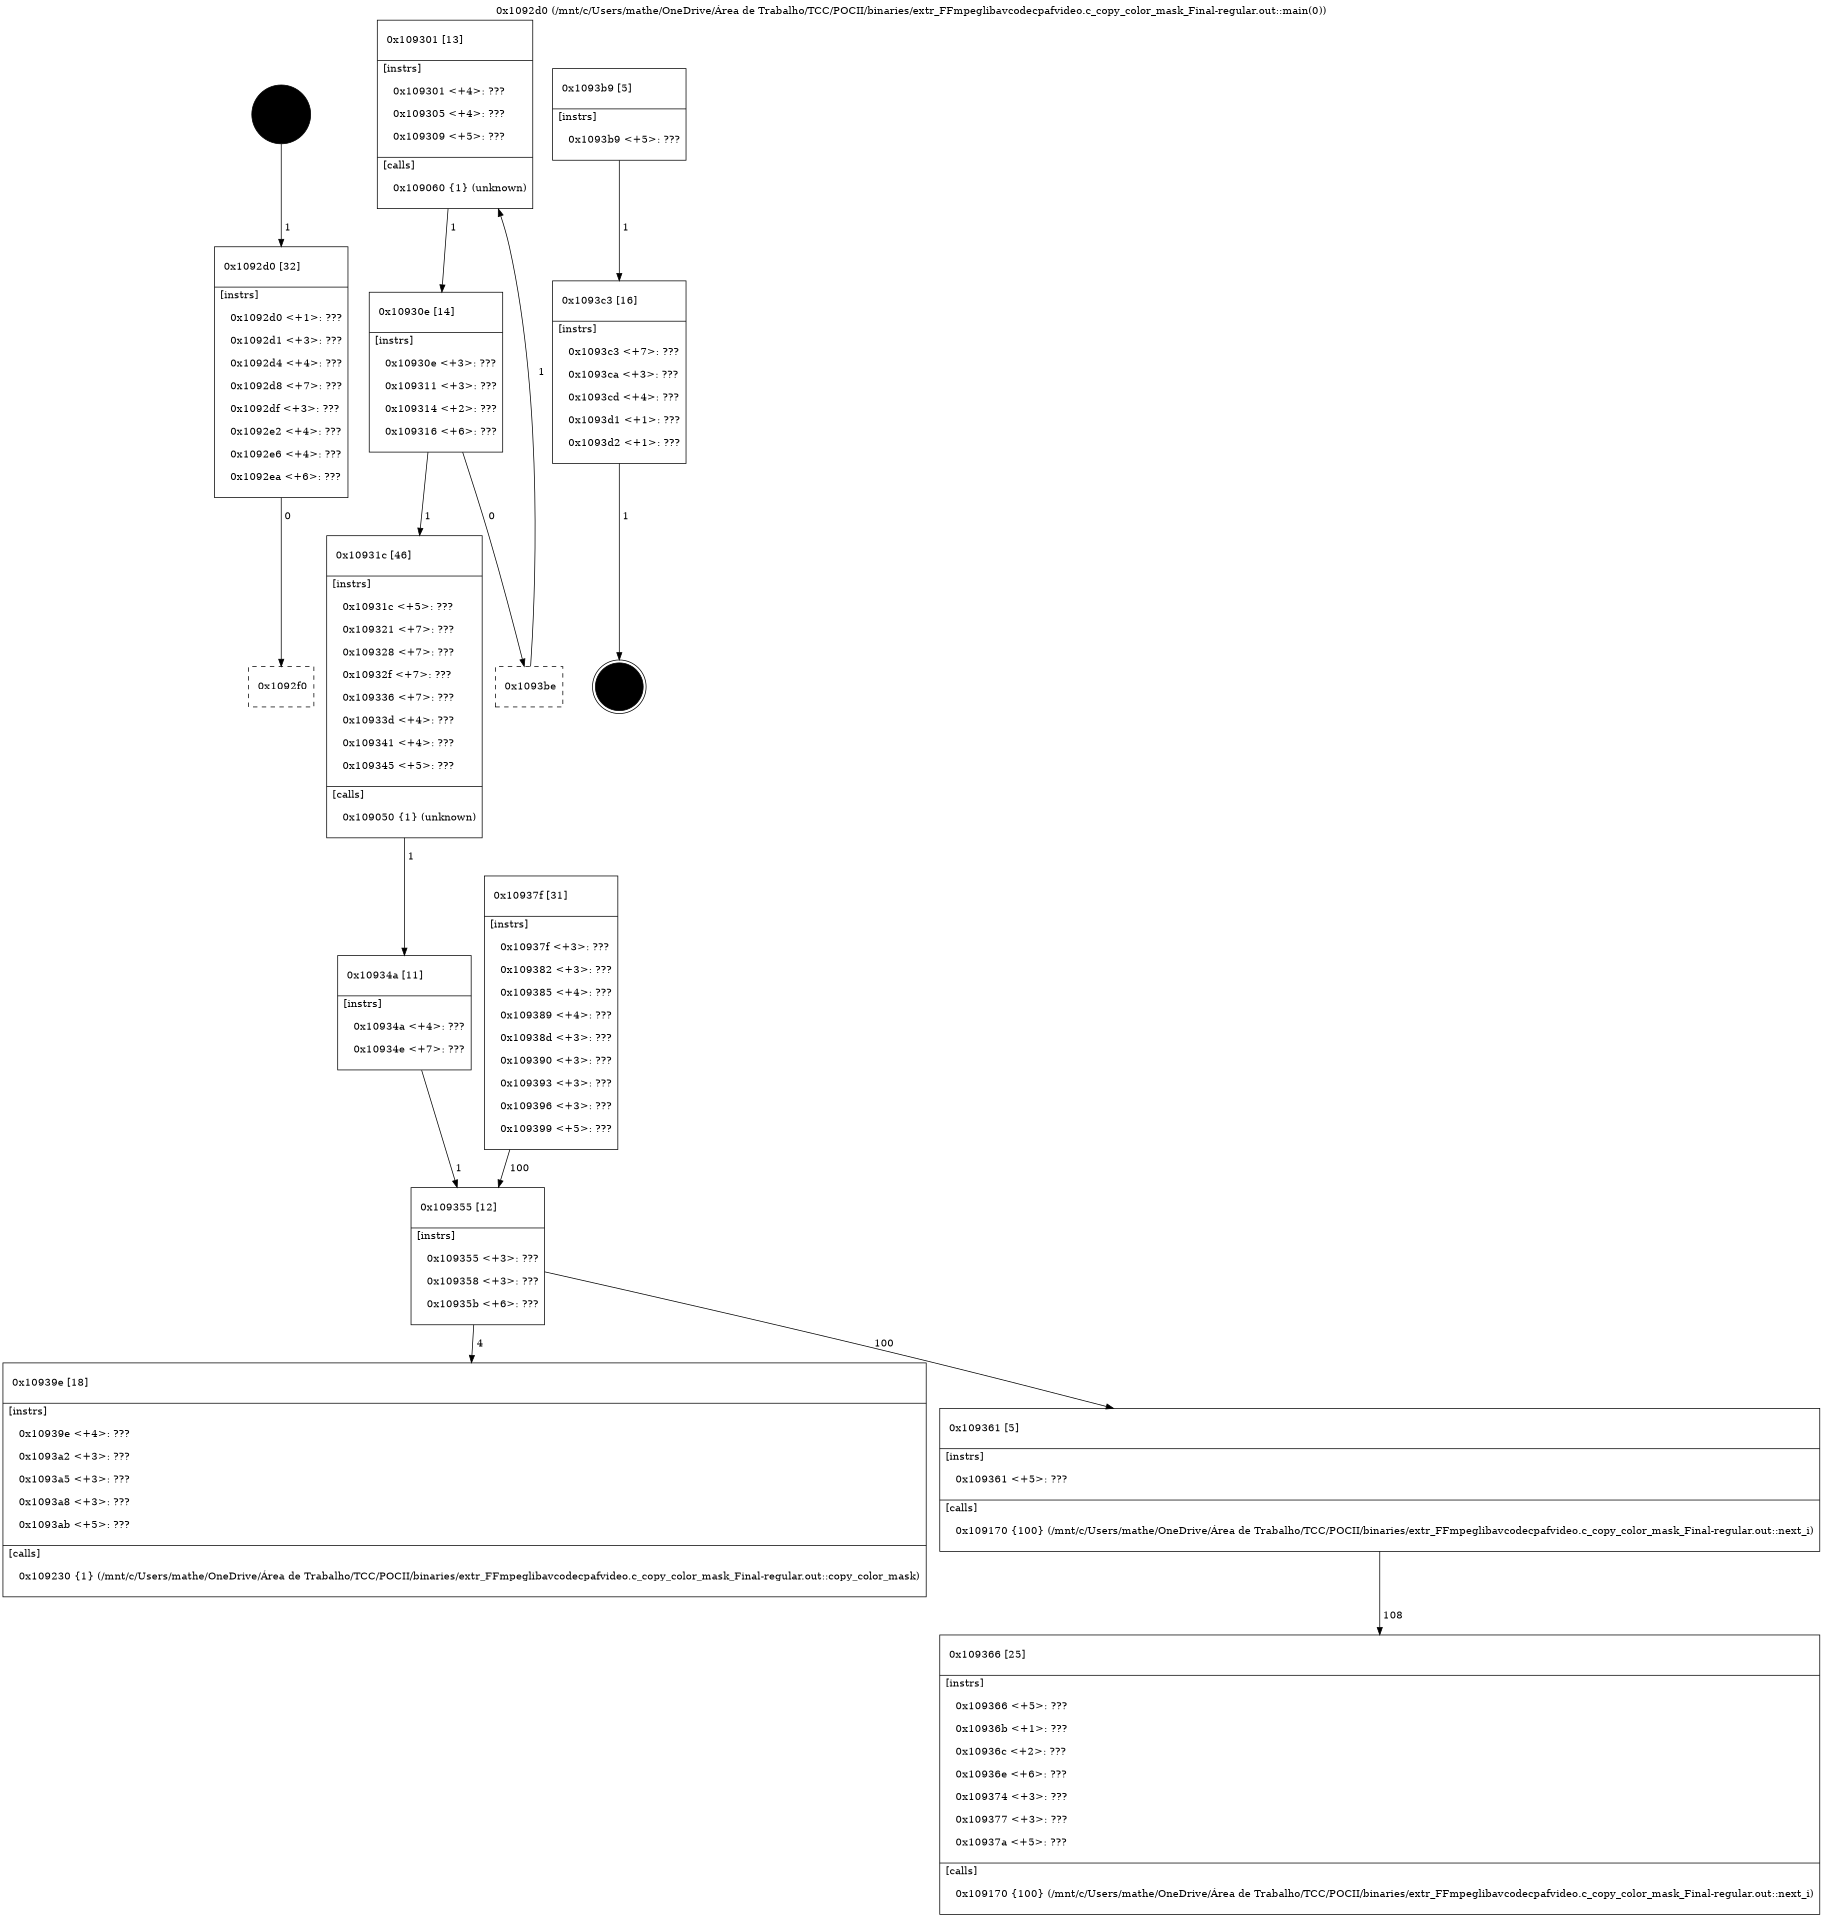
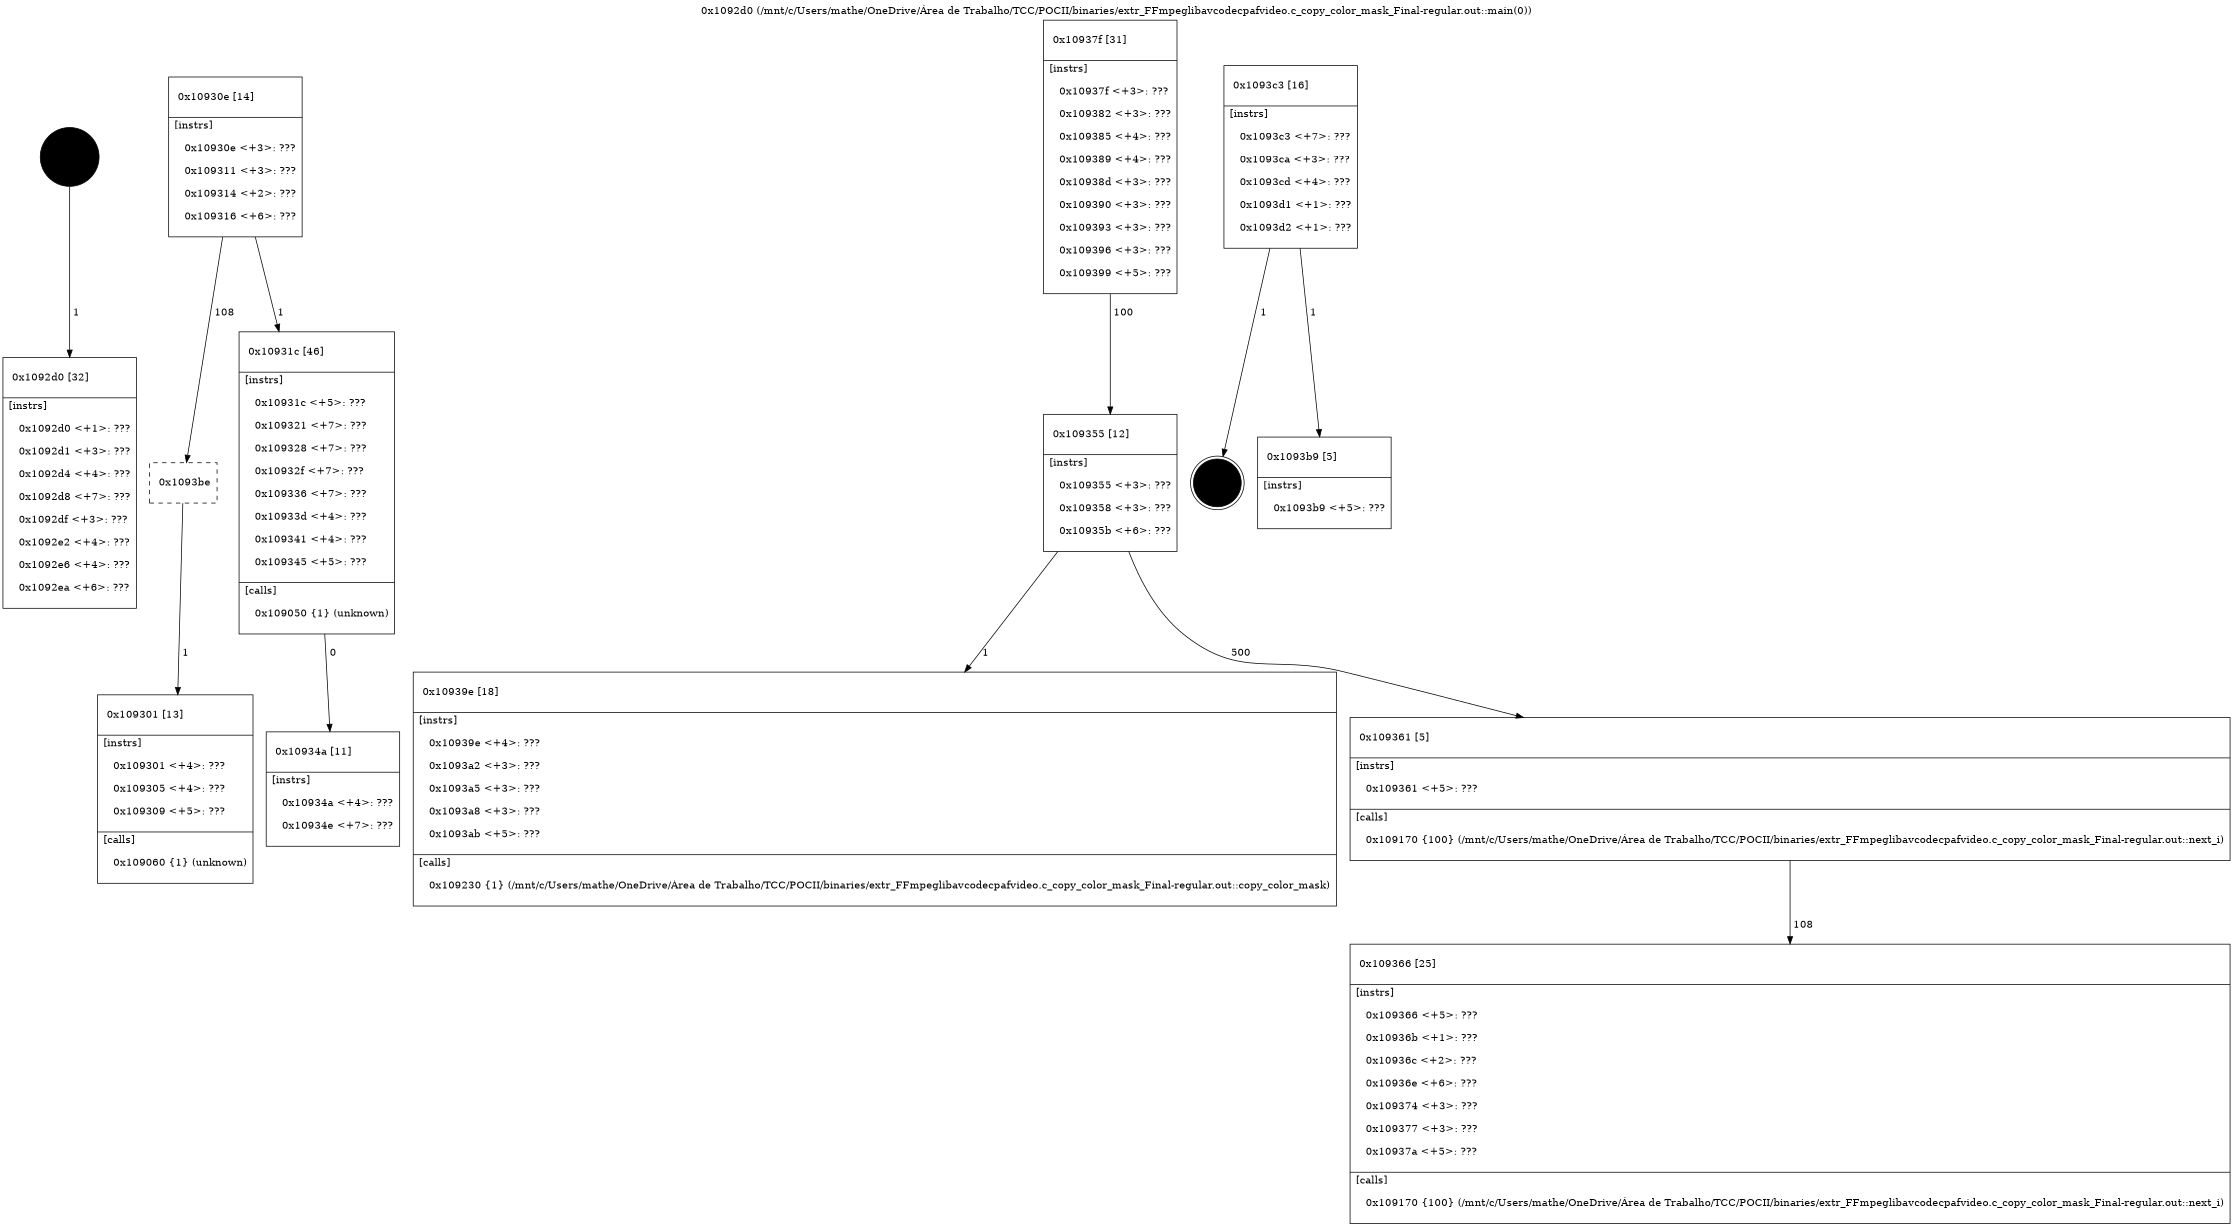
edge "0x1093b9 [5]" -> "0x1093c3 [16]": reversed
edge "0x109301 [13]" -> "0x10930e [14]": removed, label "1"
edge "0x10930e [14]" -> "0x1093be": label " 0" -> " 108"
node "0x1092f0": removed
edge "0x10931c [46]" -> "0x10934a [11]": label " 1" -> " 0"
edge "0x10934a [11]" -> "0x109355 [12]": removed, label "1"
edge "0x109355 [12]" -> "0x10939e [18]": label " 4" -> " 1"
edge "0x109355 [12]" -> "0x109361 [5]": label " 100" -> " 500"
